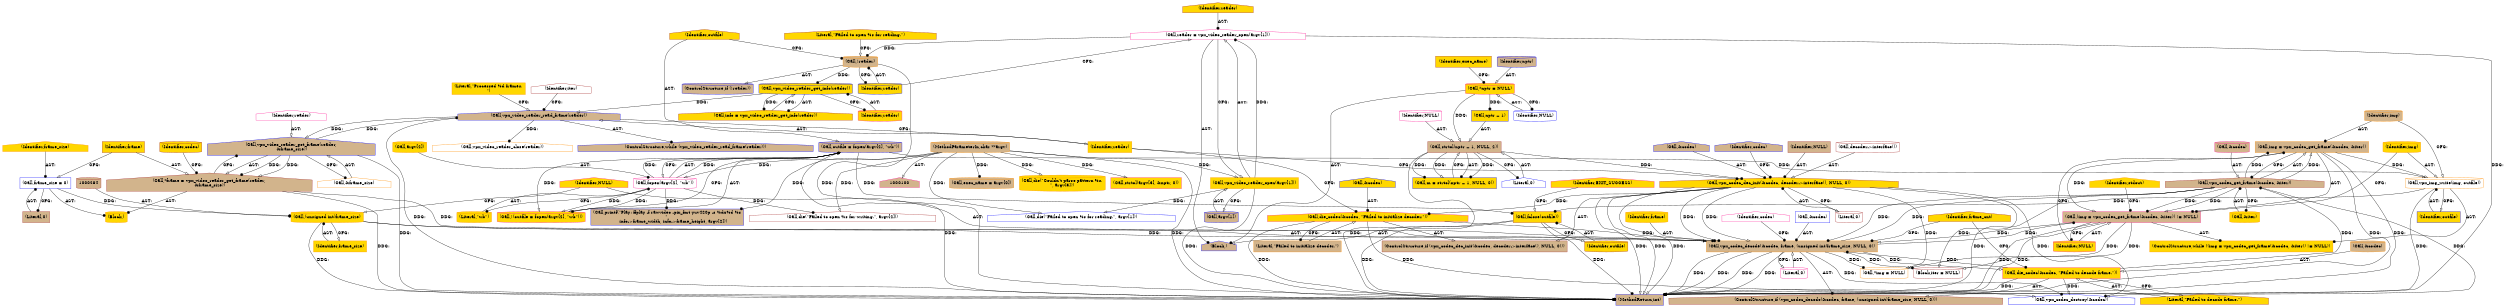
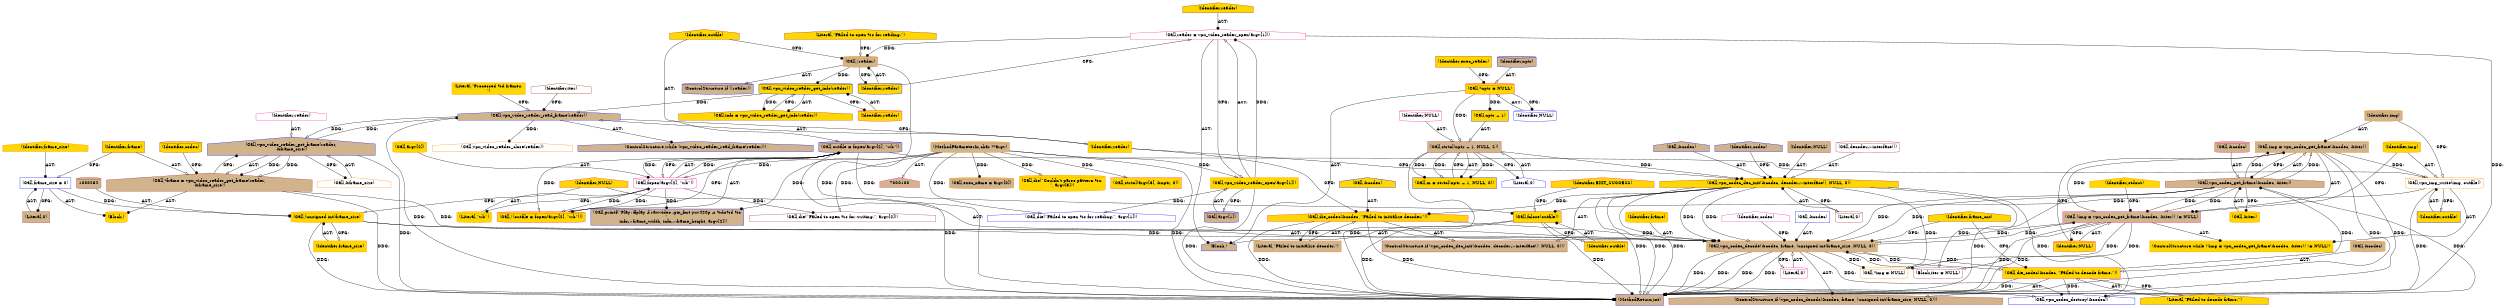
node "(Identifier,exec_name)": label "(Identifier,exec_name)" -> "(Identifier,exec_reader)"
node "1000100": label "1000100" -> "7000100"
